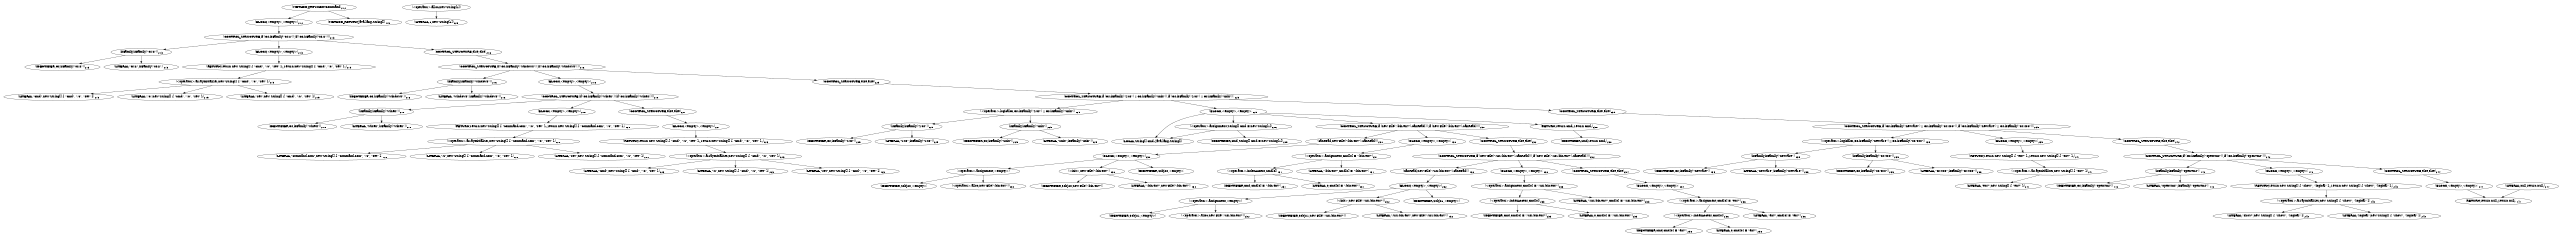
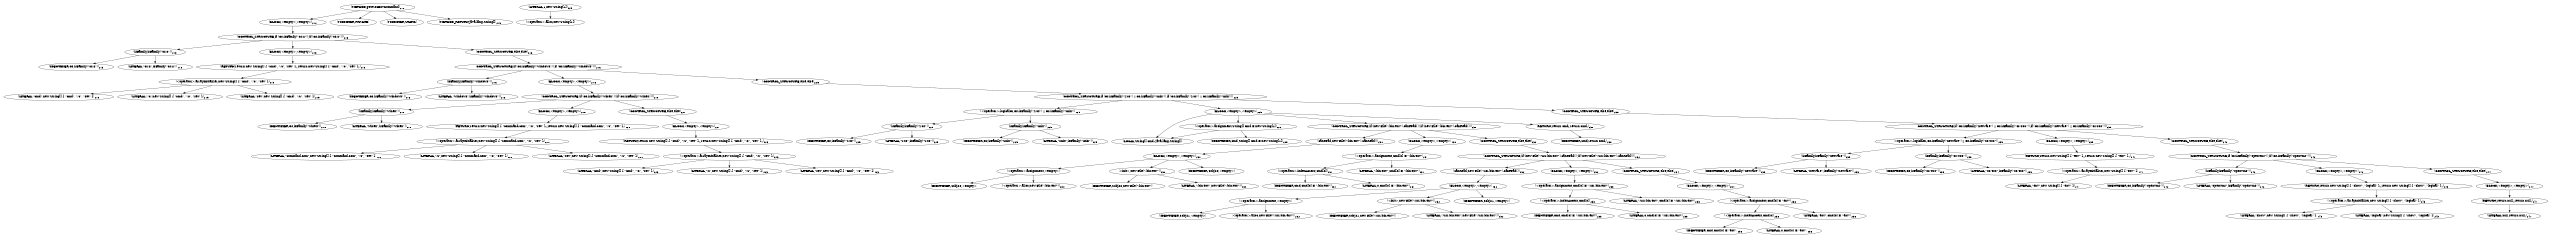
edge "(<operator>.alloc,new String[1])" -> "(LITERAL,1,new String[1])": reversed
node "(MODIFIER,PRIVATE)": added
node "(MODIFIER,STATIC)": added
edge "(LITERAL,null,return null;)" -> "(RETURN,return null;,return null;)": reversed
